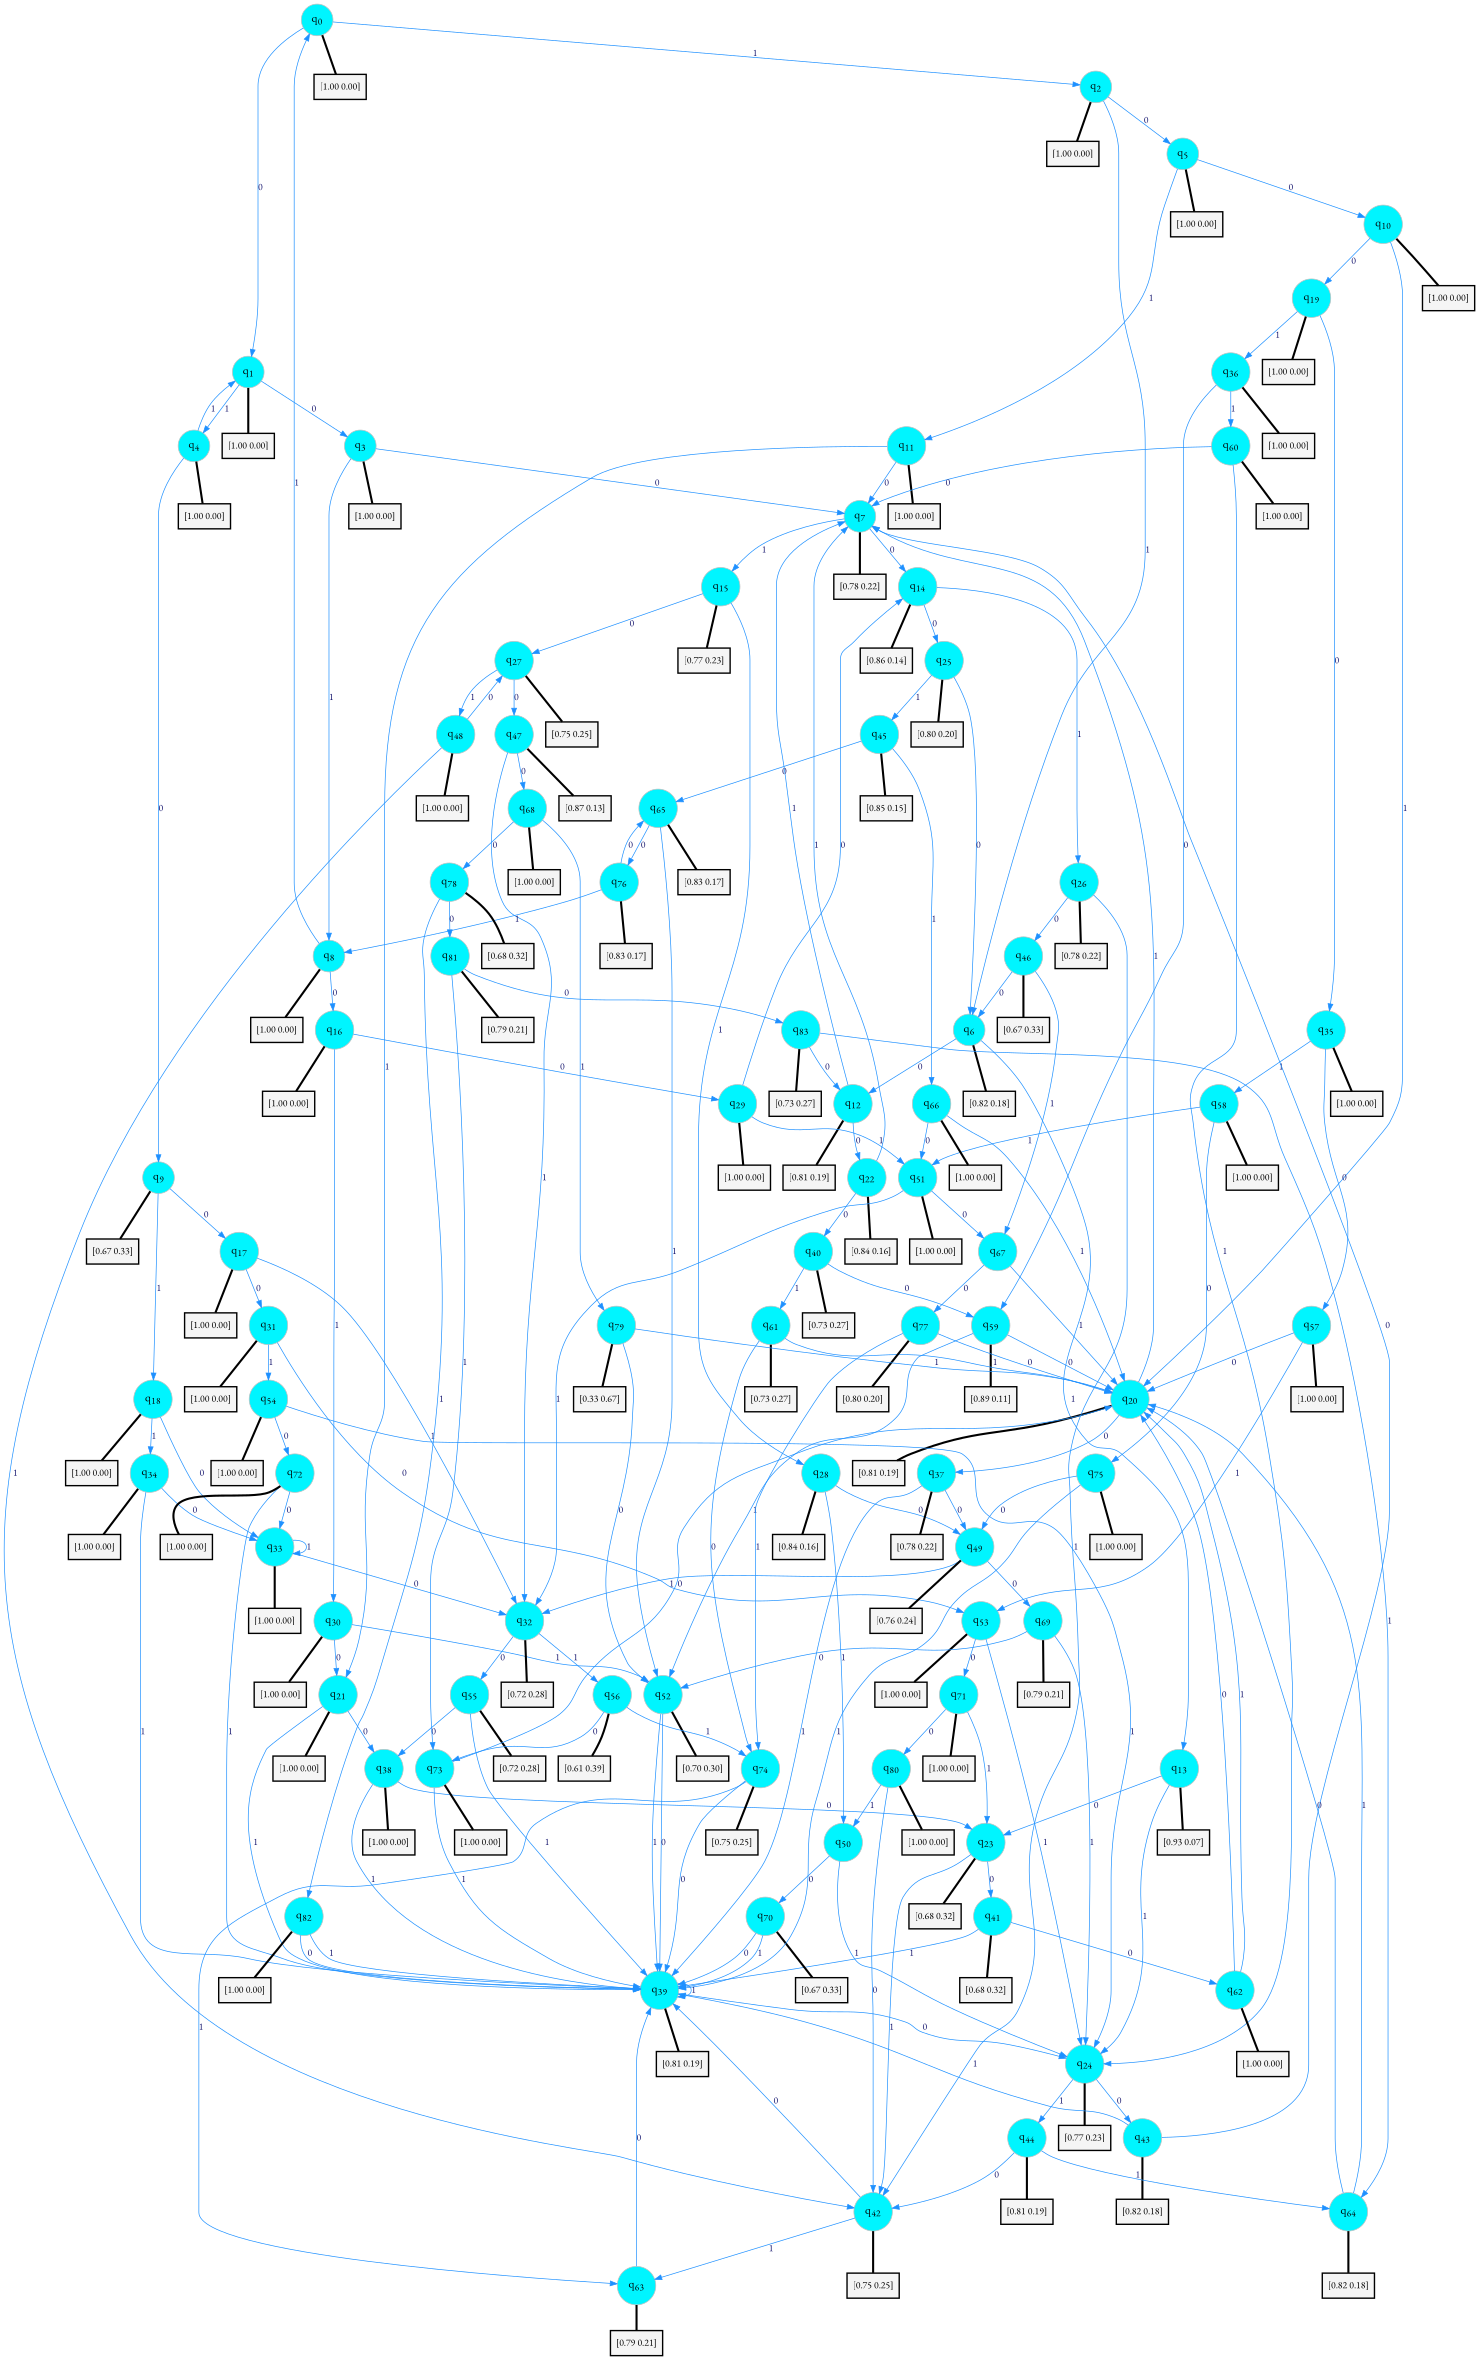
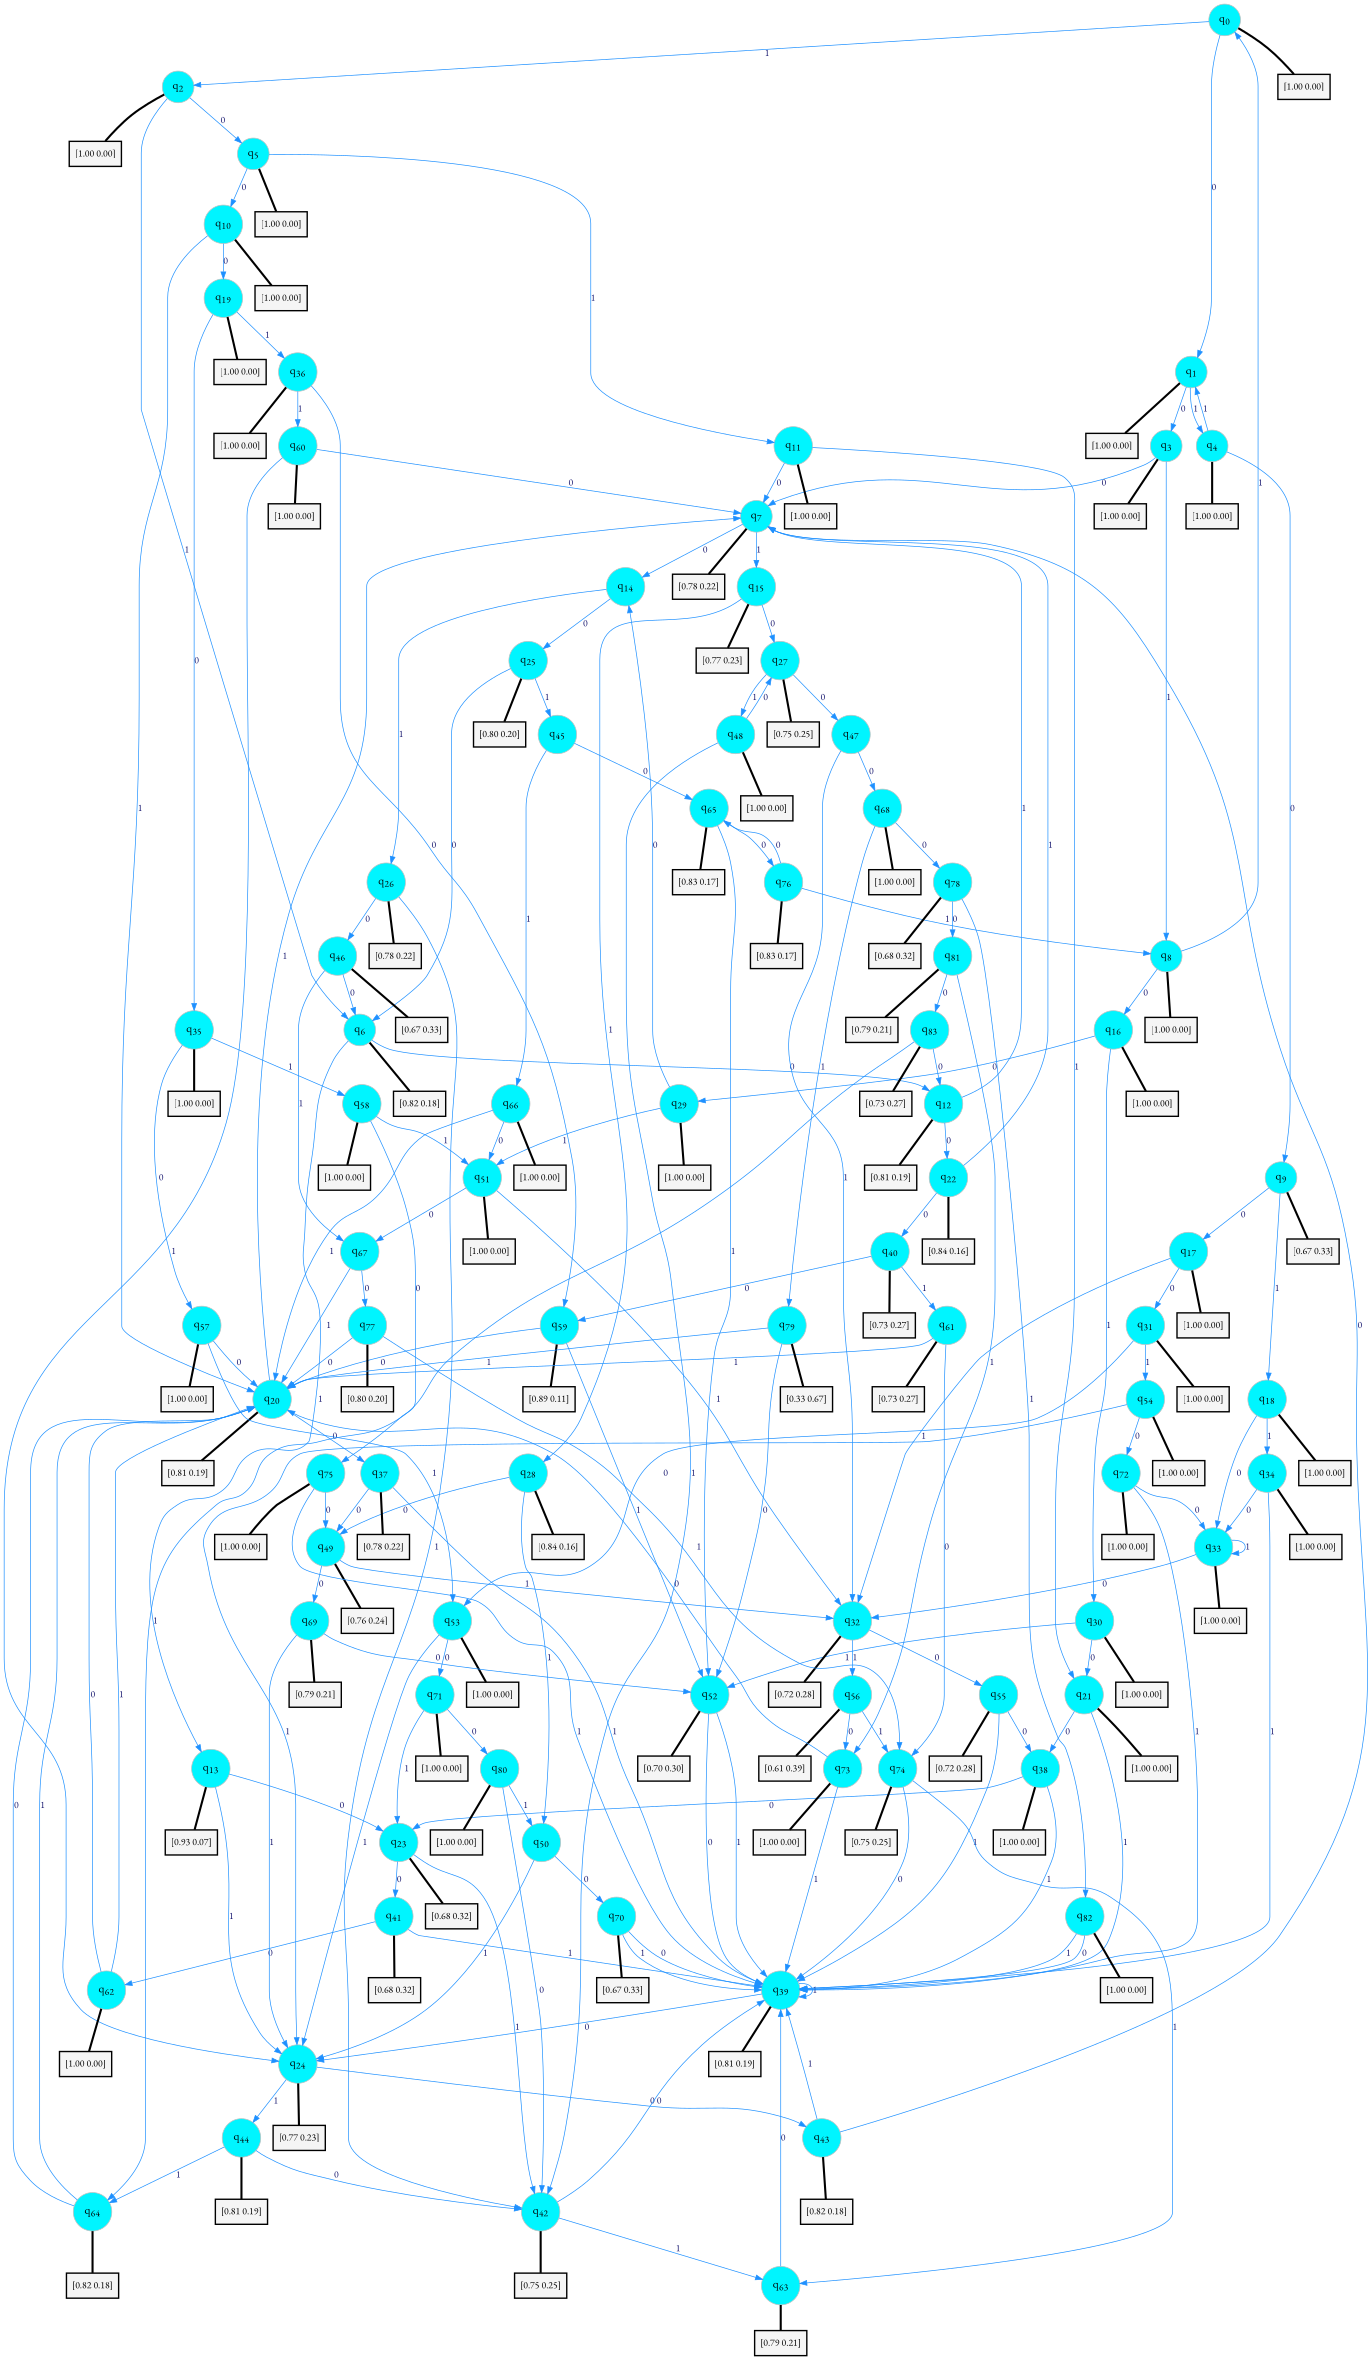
node "[0.86 0.14]": removed
node "[0.87 0.13]": removed
node "[0.85 0.15]": removed
